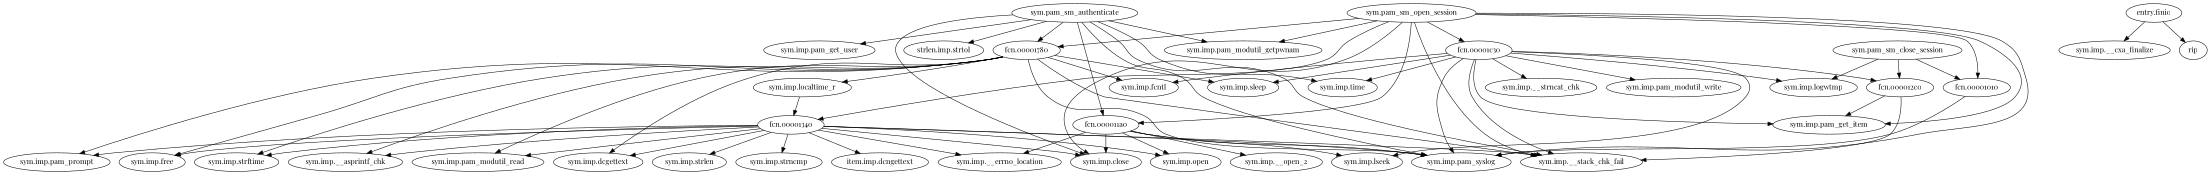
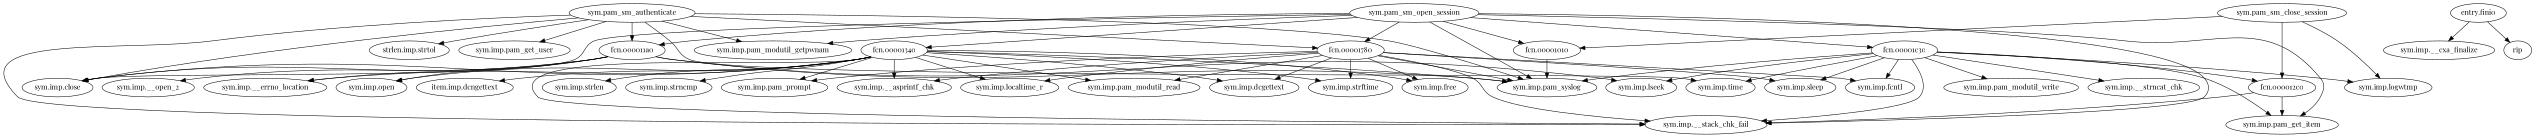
edge "sym.imp.localtime_r" -> "fcn.00001340": reversed
